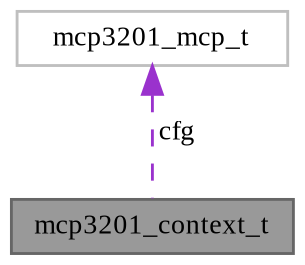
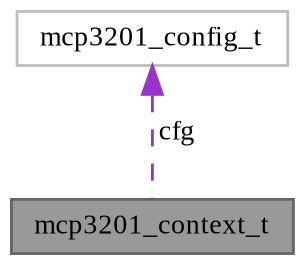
node "mcp3201_mcp_t": label "mcp3201_mcp_t" -> "mcp3201_config_t"
